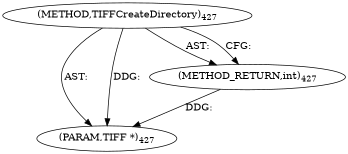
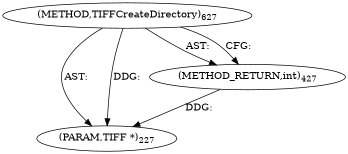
node "(METHOD,TIFFCreateDirectory)": text "427" -> "627"
node "(PARAM,TIFF *)": text "427" -> "227"
